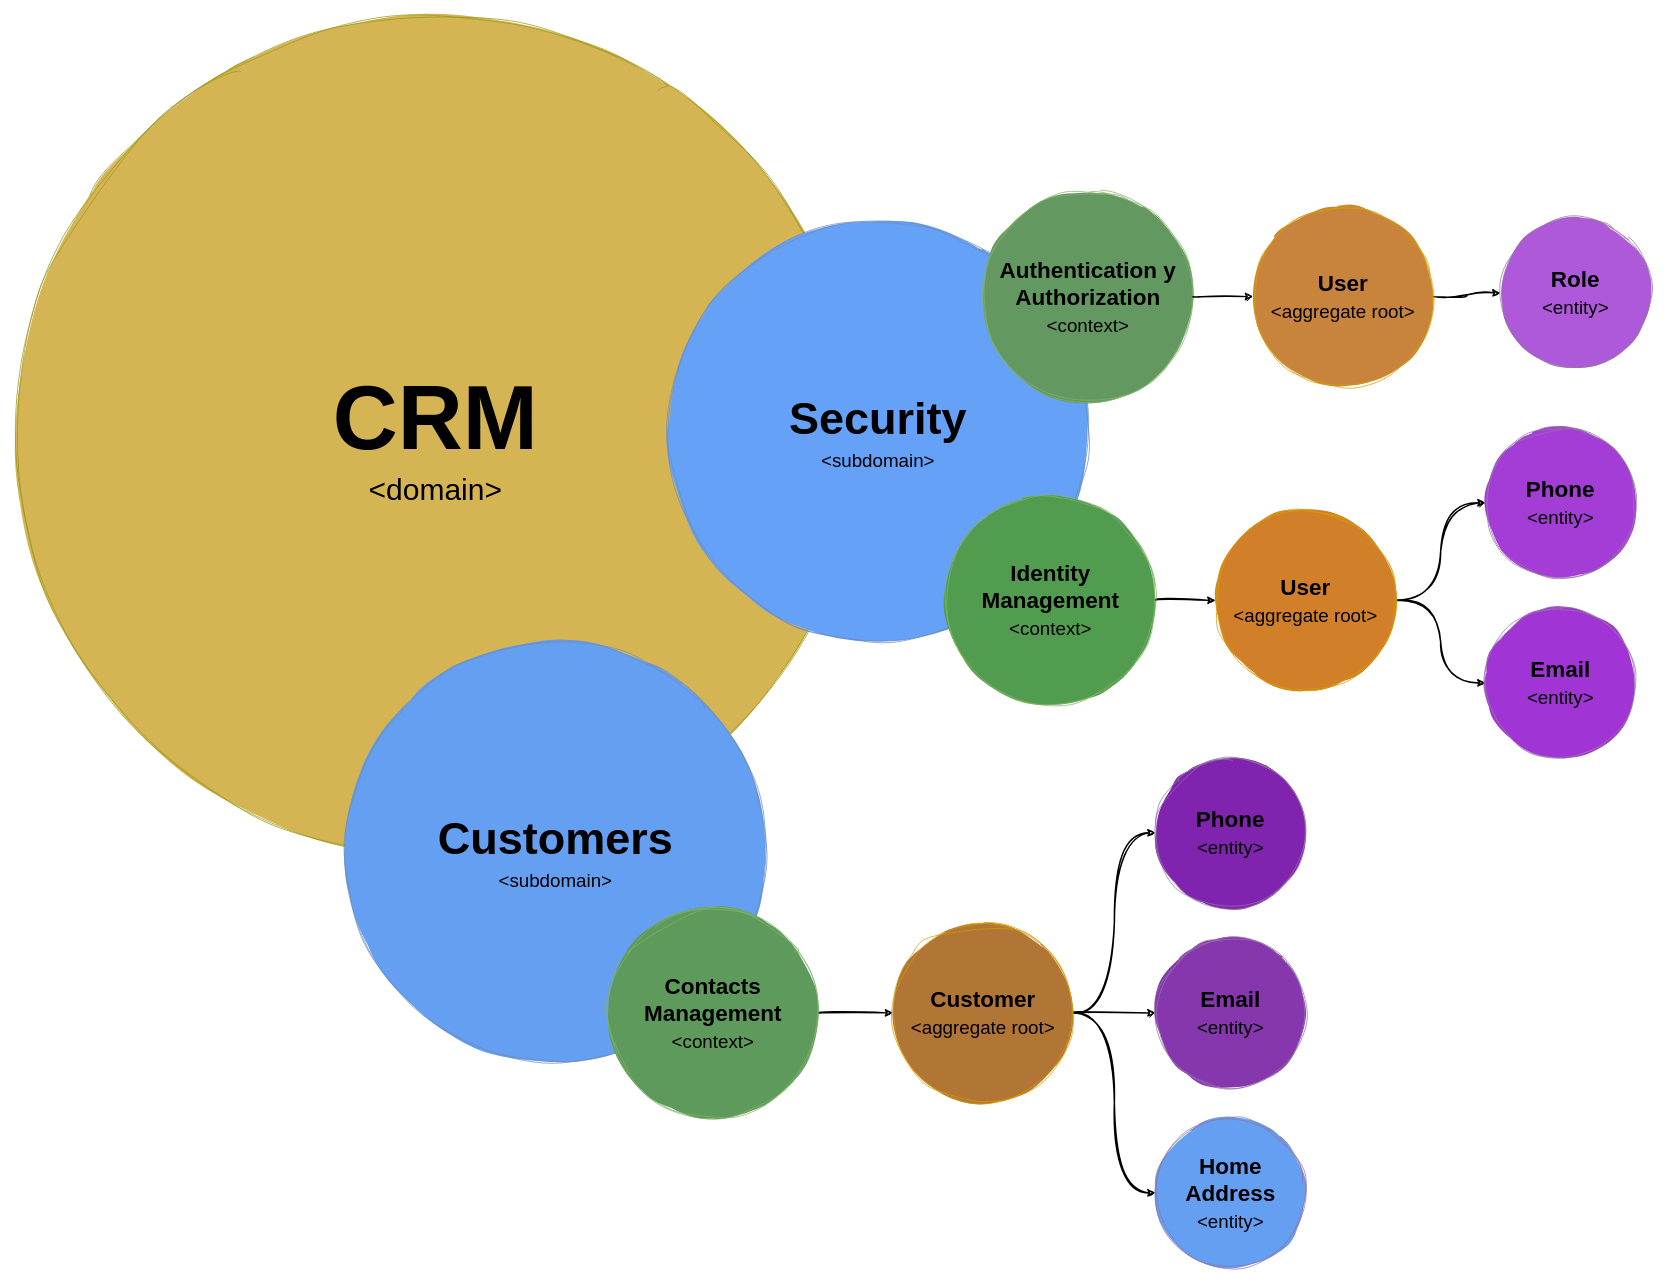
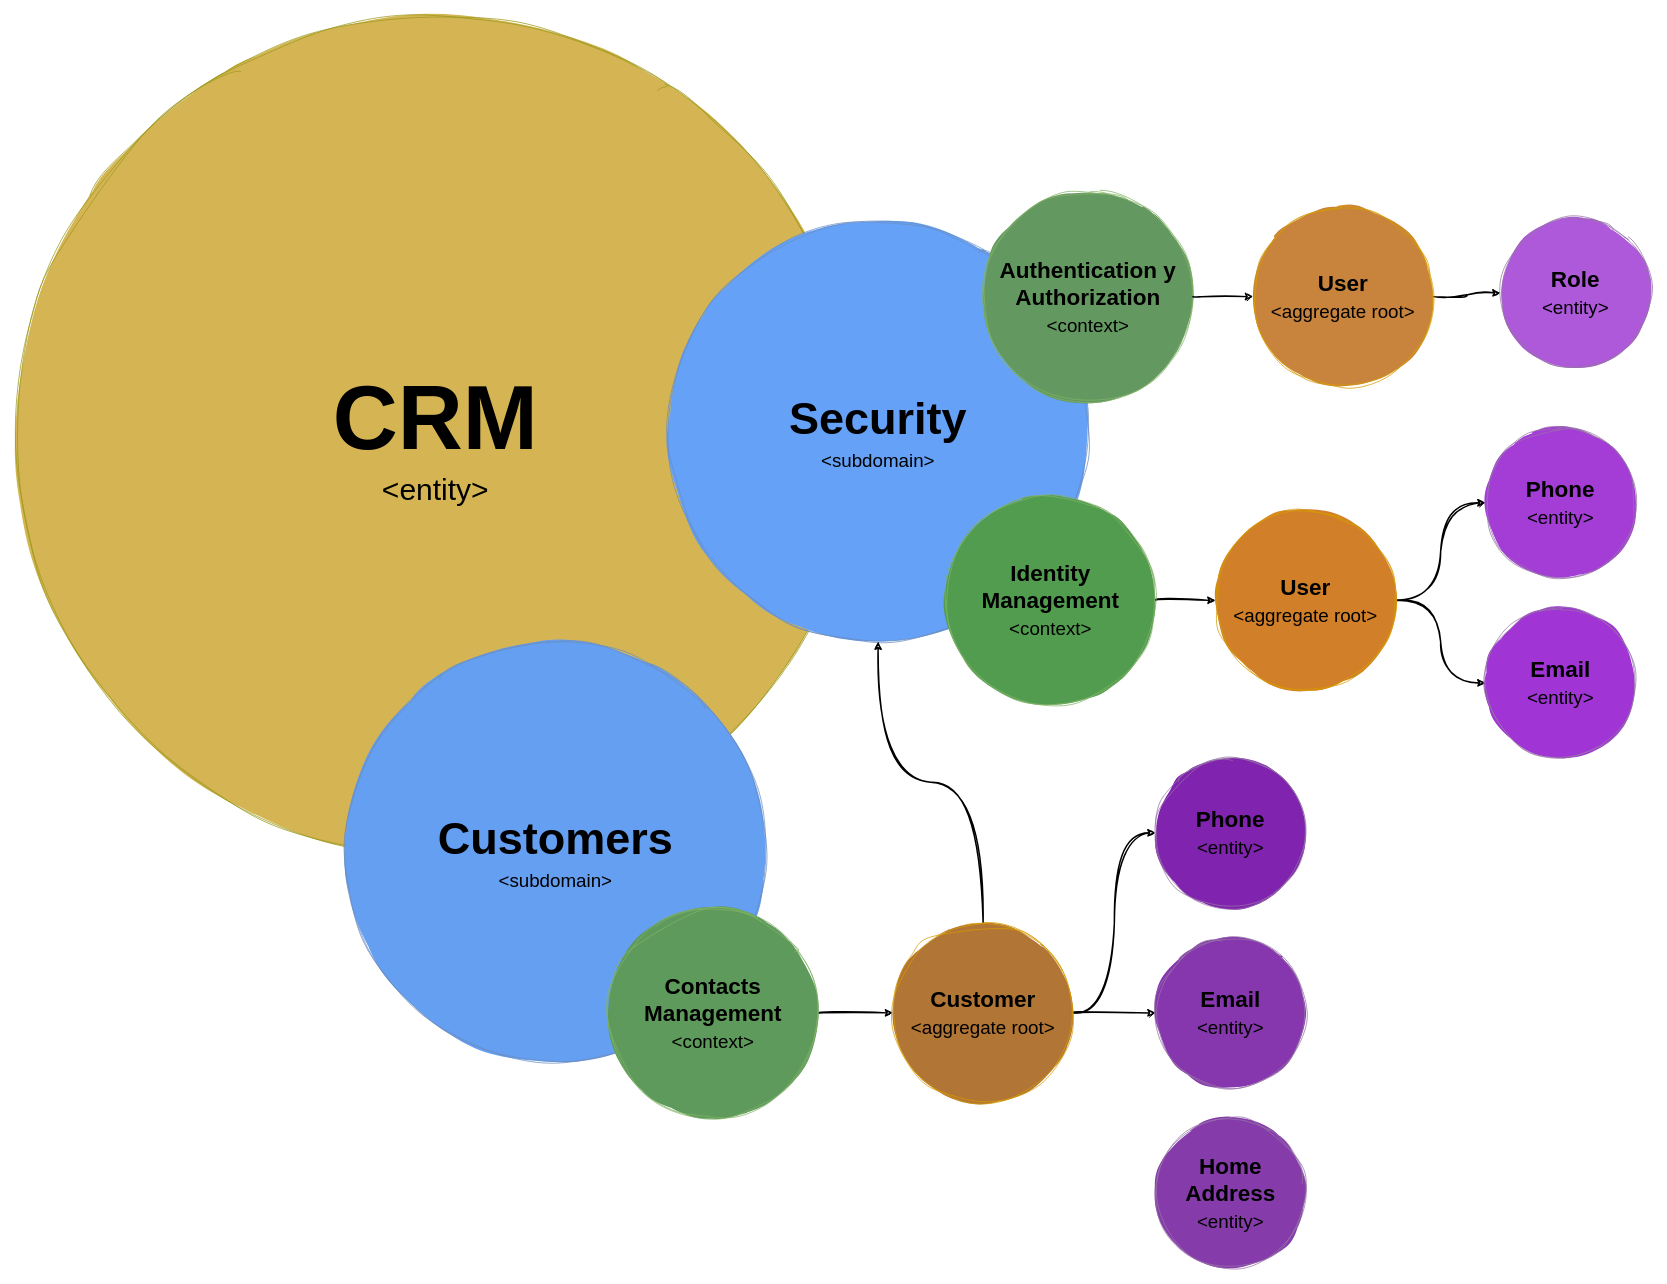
node "CRM<domain>": label "CRM<domain>" -> "CRM<entity>"
edge "Customer<aggregate root>" -> "Home Address<entity>": now "Customer<aggregate root>" -> "Security<subdomain>"
node "Home Address<entity>": fillcolor #649ff2 -> #853caa
